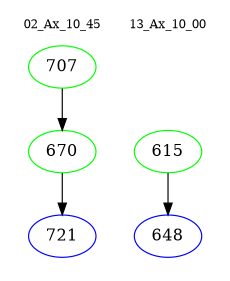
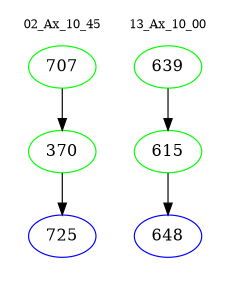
node "639": added
node "670": label "670" -> "370"
node "721": label "721" -> "725"
